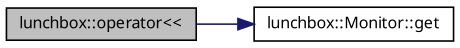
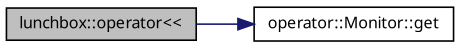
node "lunchbox::Monitor::get": label "lunchbox::Monitor::get" -> "operator::Monitor::get"
